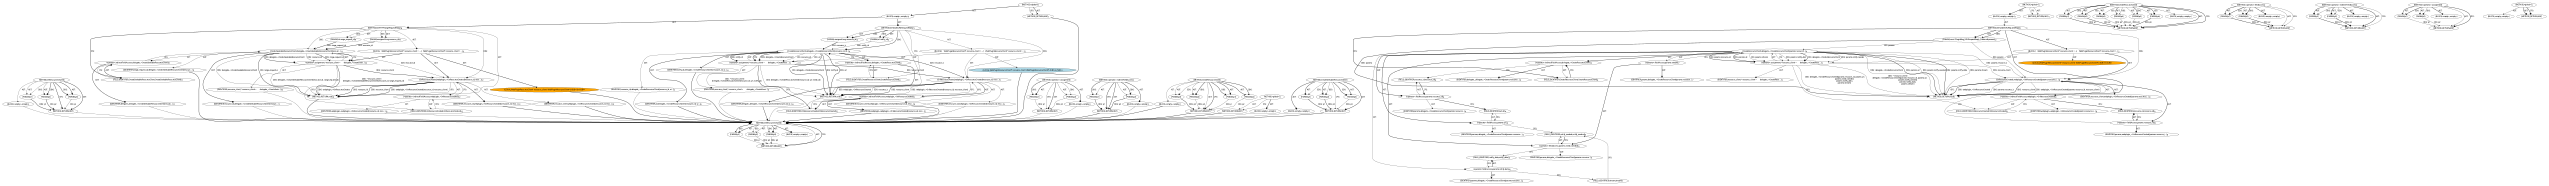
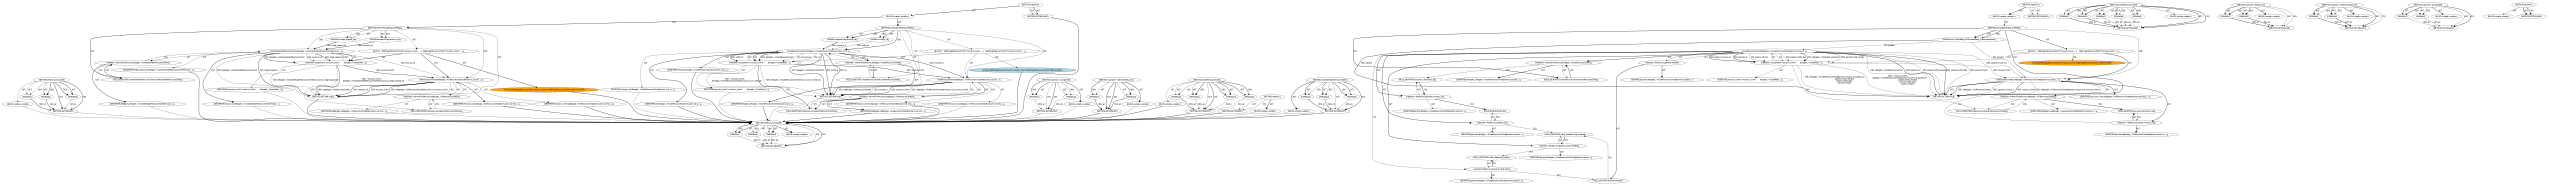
node "(PARAM,p6)": removed
edge "(<operator>.fieldAccess,params.stream)" -> "(<operator>.fieldAccess,params.notify_needed)": now "(<operator>.fieldAccess,params.stream)" -> "(FIELD_IDENTIFIER,stream,stream)"
